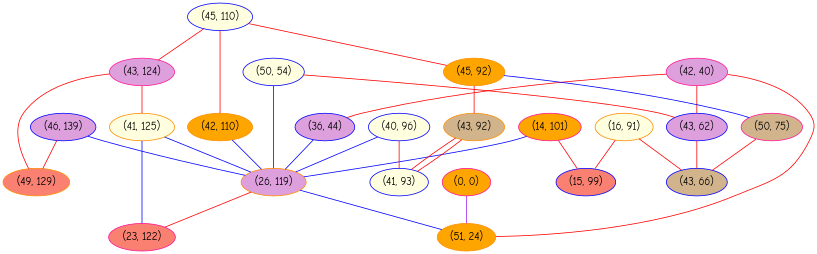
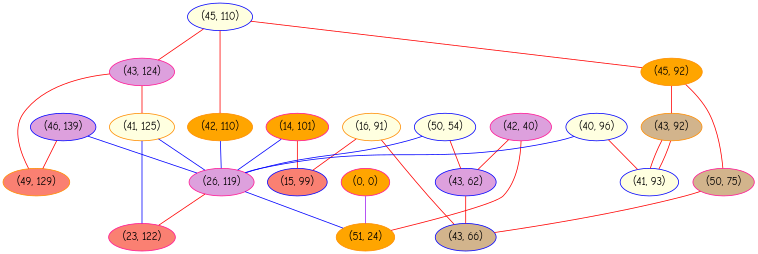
edge "(45, 92)" -- "(50, 75)": color blue -> red
node "(36, 44)": removed
node "(26, 119)": color darkorange -> deeppink
